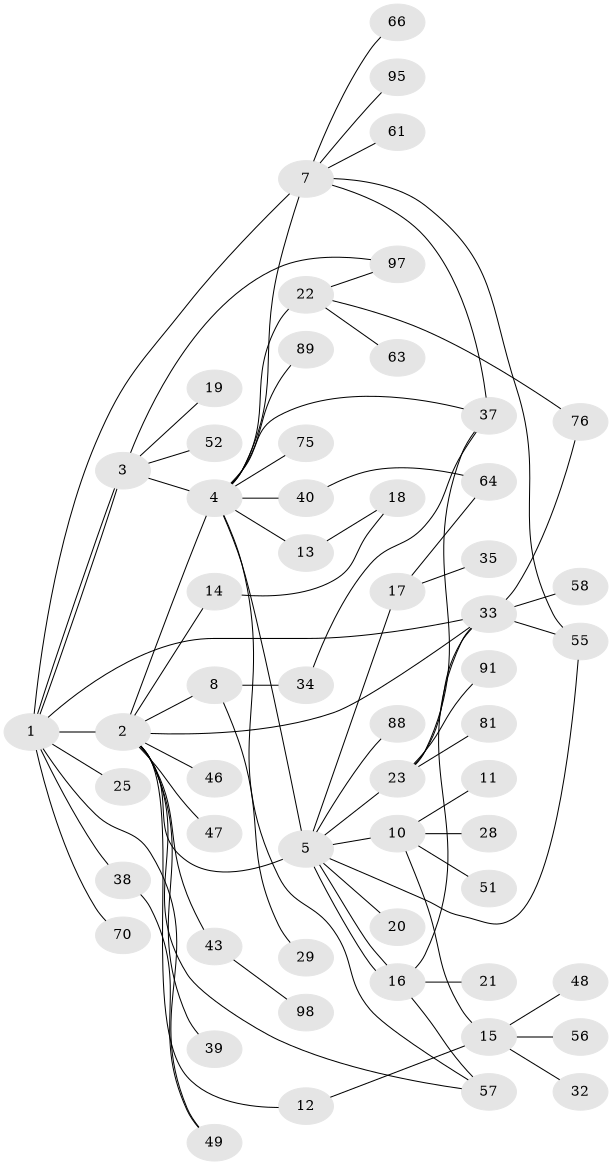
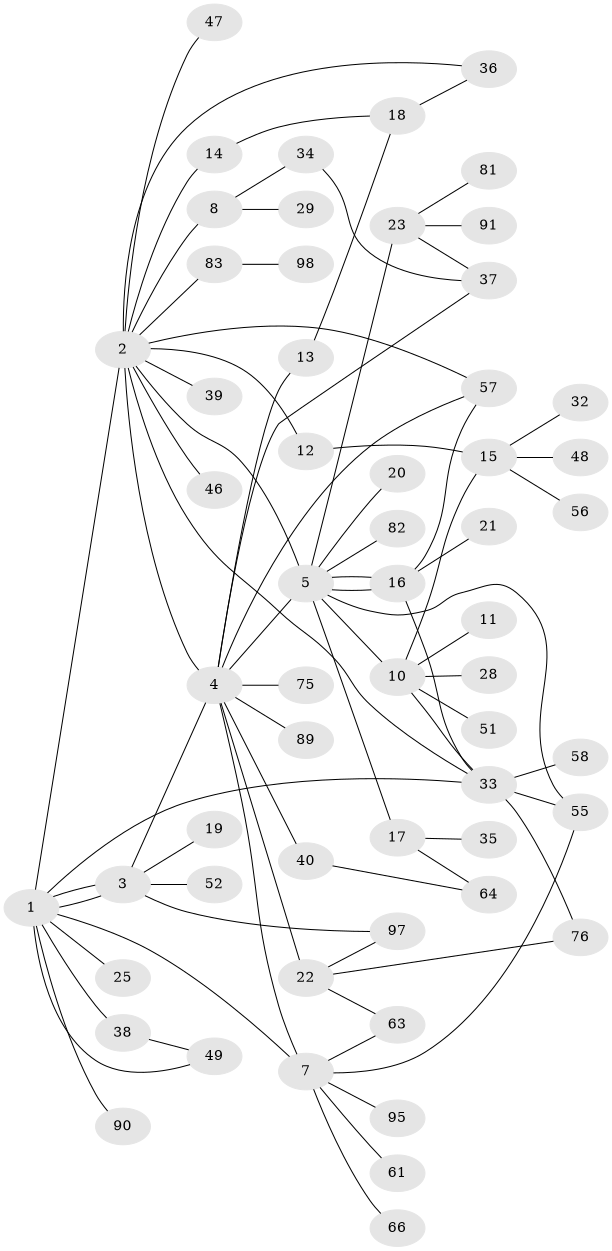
node "36": added
edge "7" -- "37": now "7" -- "63"
edge "33" -- "23": now "33" -- "10"
node "88": label "88" -> "82"
node "70": label "70" -> "90"
node "43": label "43" -> "83"
